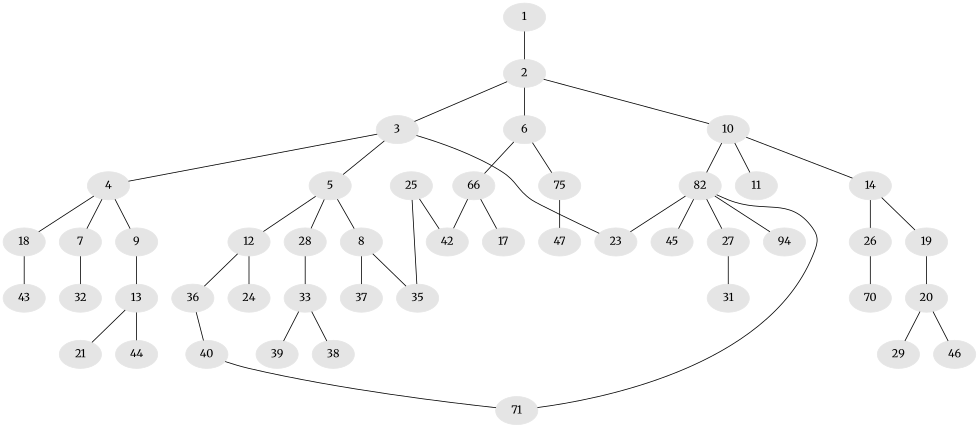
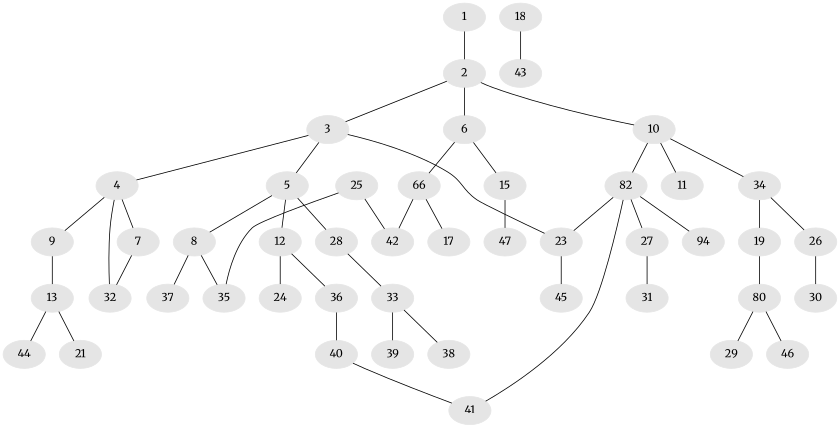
node "75": label "75" -> "15"
node "14": label "14" -> "34"
edge "4" -- "18": now "4" -- "32"
edge "82" -- "45": now "23" -- "45"
node "70": label "70" -> "30"
node "20": label "20" -> "80"
node "71": label "71" -> "41"
